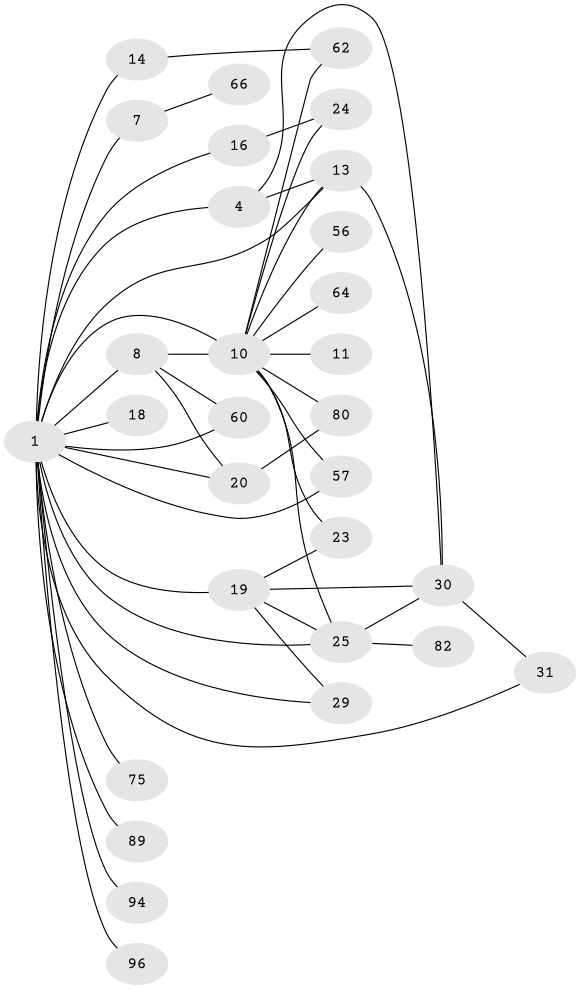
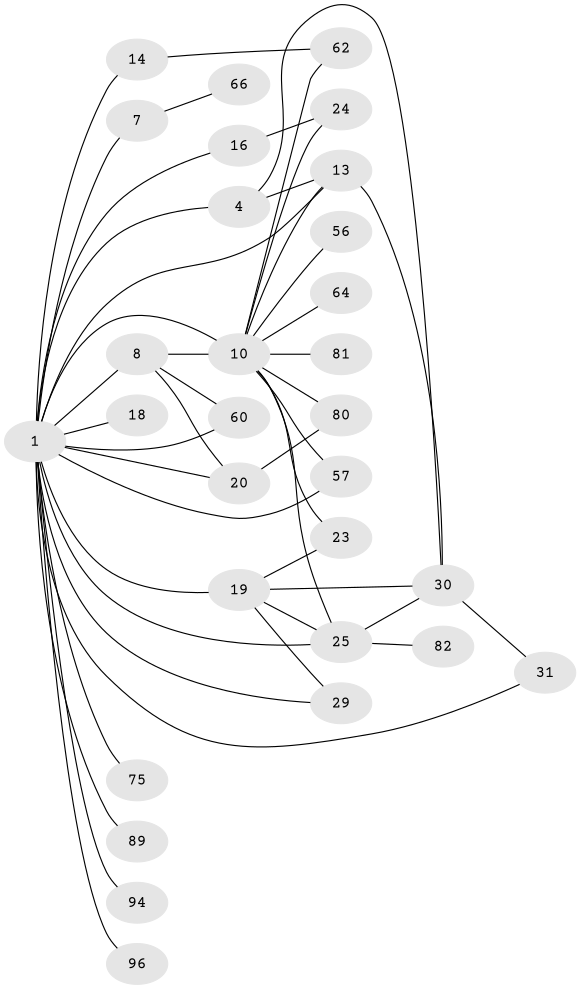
node "11": label "11" -> "81"
